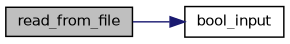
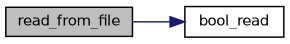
node "bool_input": label "bool_input" -> "bool_read"
